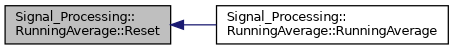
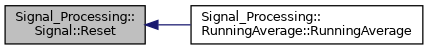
node "Signal_Processing:: RunningAverage::Reset": label "Signal_Processing:: RunningAverage::Reset" -> "Signal_Processing:: Signal::Reset"
